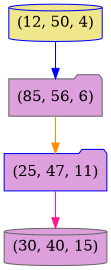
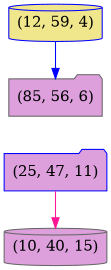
node "(12, 50, 4)": label "(12, 50, 4)" -> "(12, 59, 4)"
edge "(85, 56, 6)" -> "(25, 47, 11)": removed
node "(30, 40, 15)": label "(30, 40, 15)" -> "(10, 40, 15)"
